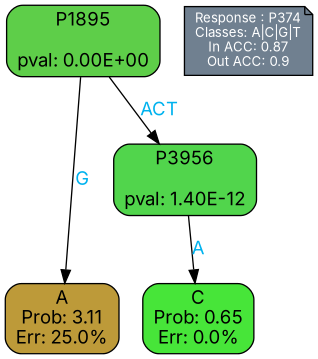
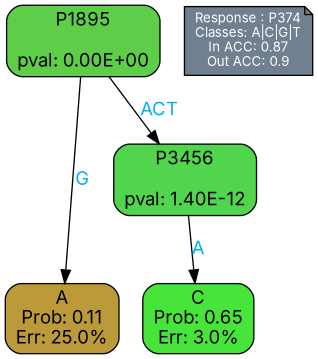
node "P3956 pval: 1.40E-12": label "P3956 pval: 1.40E-12" -> "P3456 pval: 1.40E-12"
node "A Prob: 3.11 Err: 25.0%": label "A Prob: 3.11 Err: 25.0%" -> "A Prob: 0.11 Err: 25.0%"
node "C Prob: 0.65 Err: 0.0%": label "C Prob: 0.65 Err: 0.0%" -> "C Prob: 0.65 Err: 3.0%"
